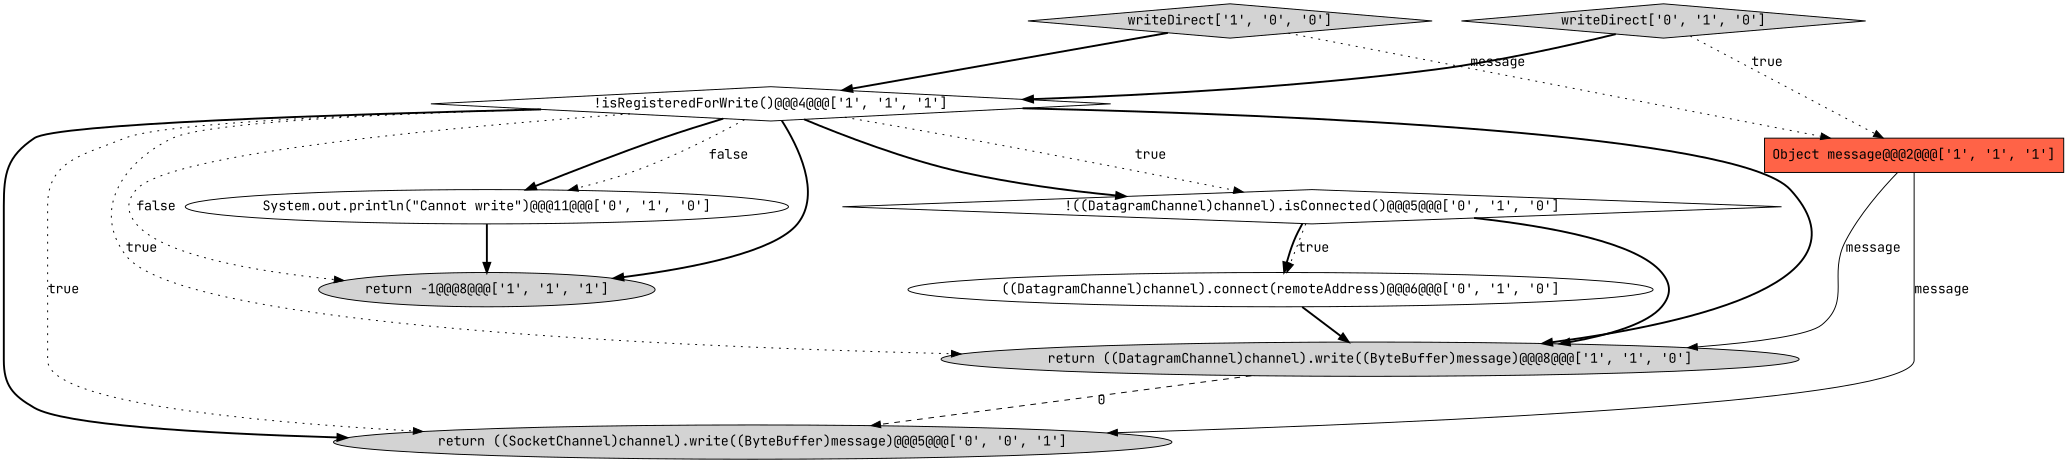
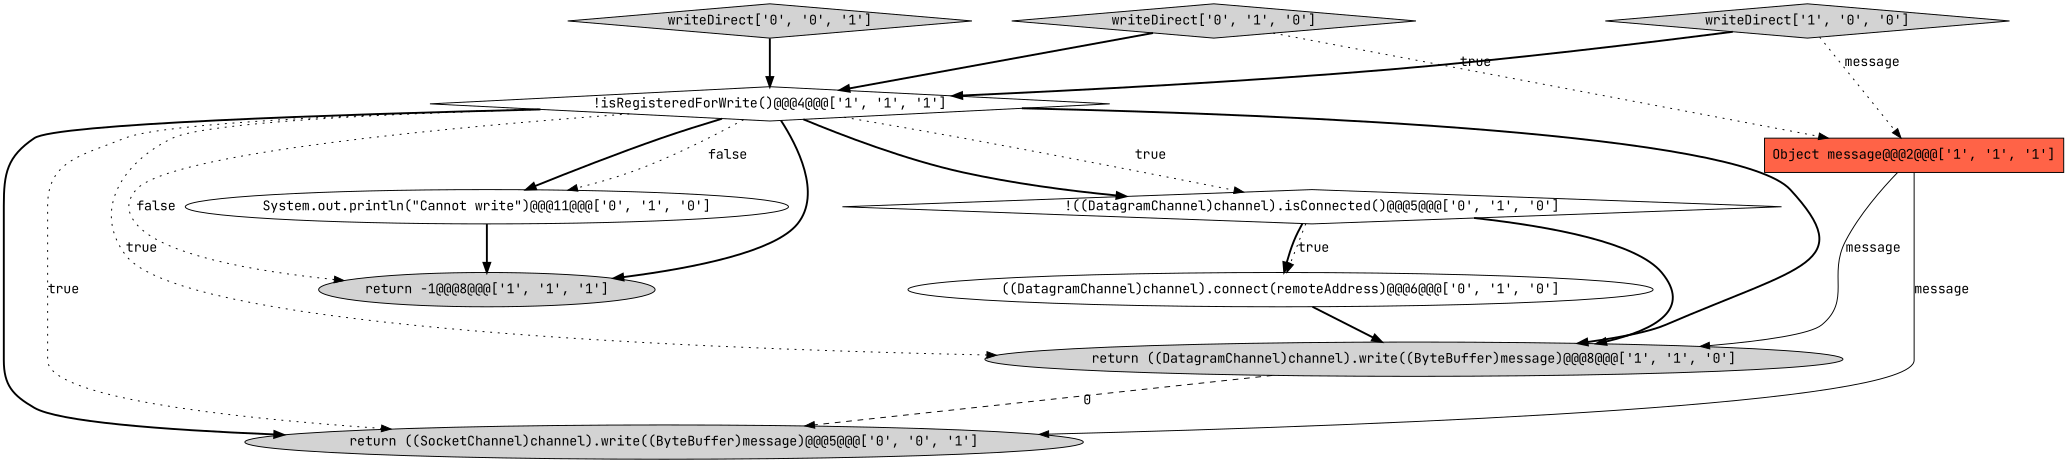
node "writeDirect['0', '0', '1']": added
